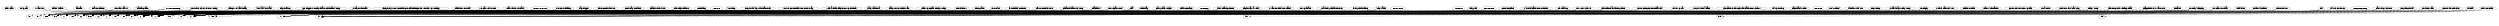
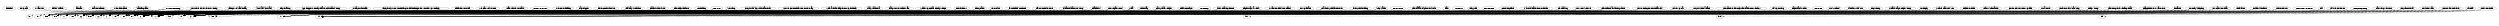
node "The Mean": label "The Mean" -> "The End"
node "I Am The Walrus": label "I Am The Walrus" -> "I Am The Came"
node "Good Day Sunshine": label "Good Day Sunshine" -> "Fell Day Sunshine"
node "Yes It Is": label "Yes It Is" -> "Your It Is"
node "The Ballad Of John And Yoko": added
node "Rain": added
node "A Hard Day's Only (song)": label "A Hard Day's Only (song)" -> "A Hard Day's Night (song)"
node "Don't Let Me Down": added
